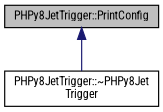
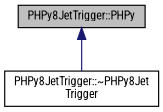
node "PHPy8JetTrigger::PrintConfig": label "PHPy8JetTrigger::PrintConfig" -> "PHPy8JetTrigger::PHPy"
